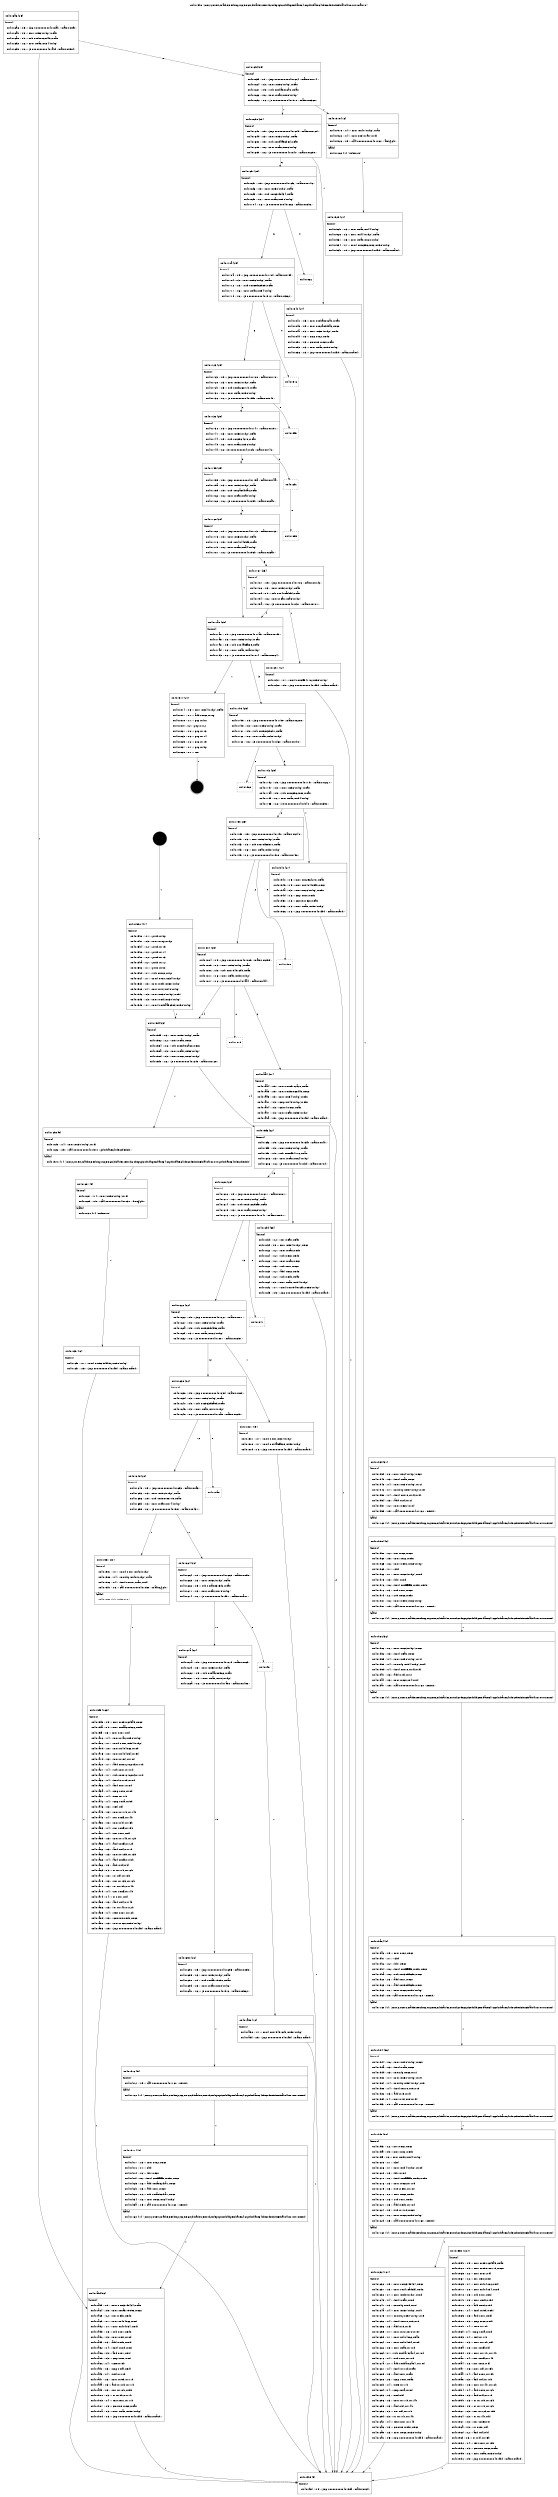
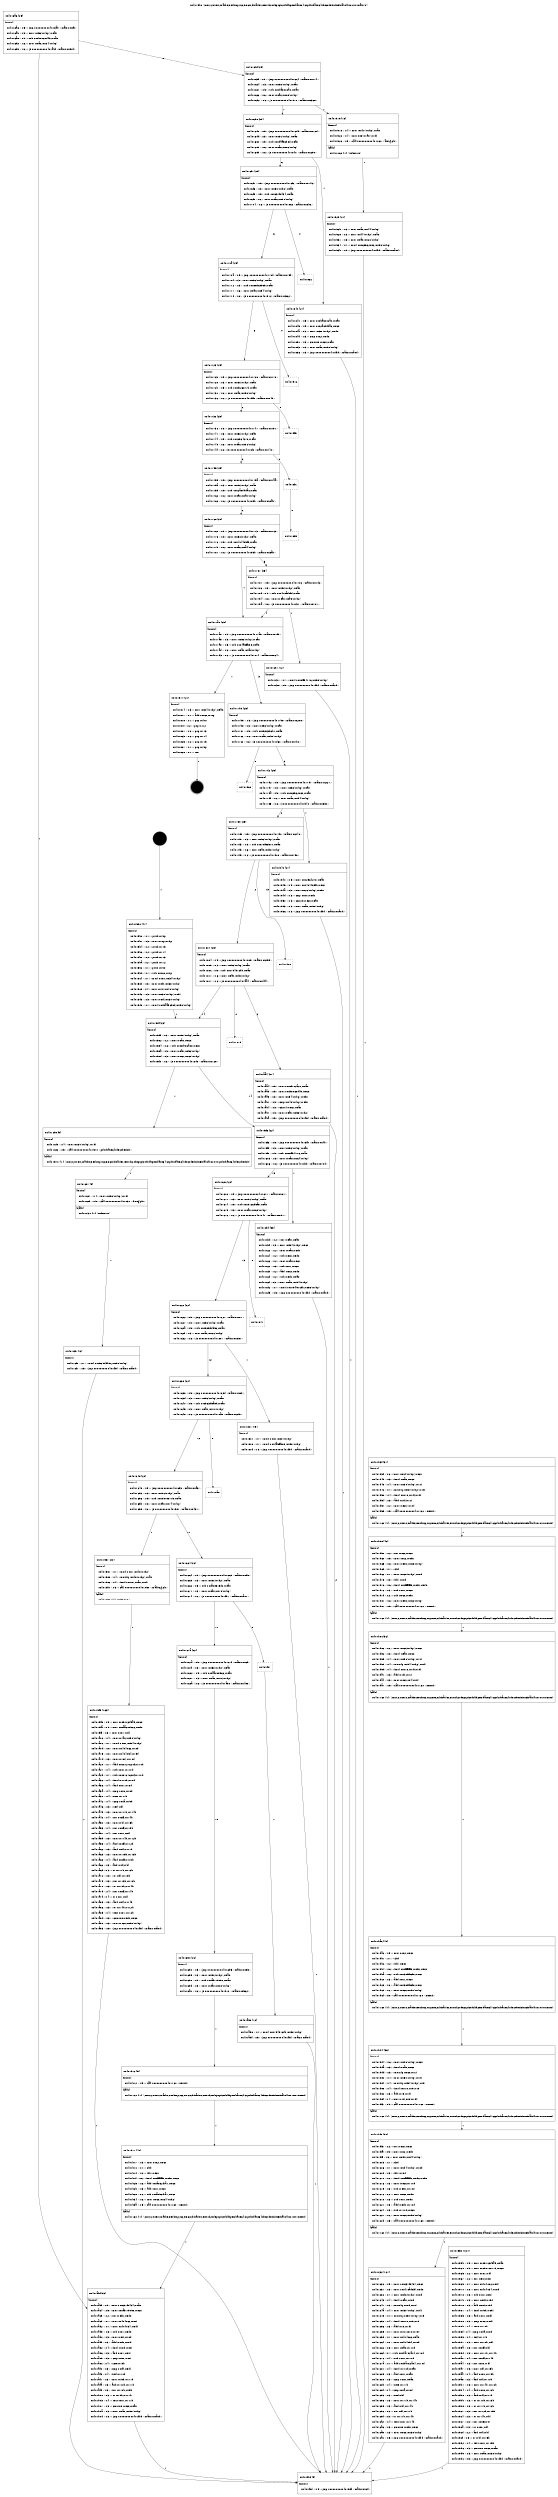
edge "0x4017eb [25]" -> "0x401d08": label " 0" -> " 13"
